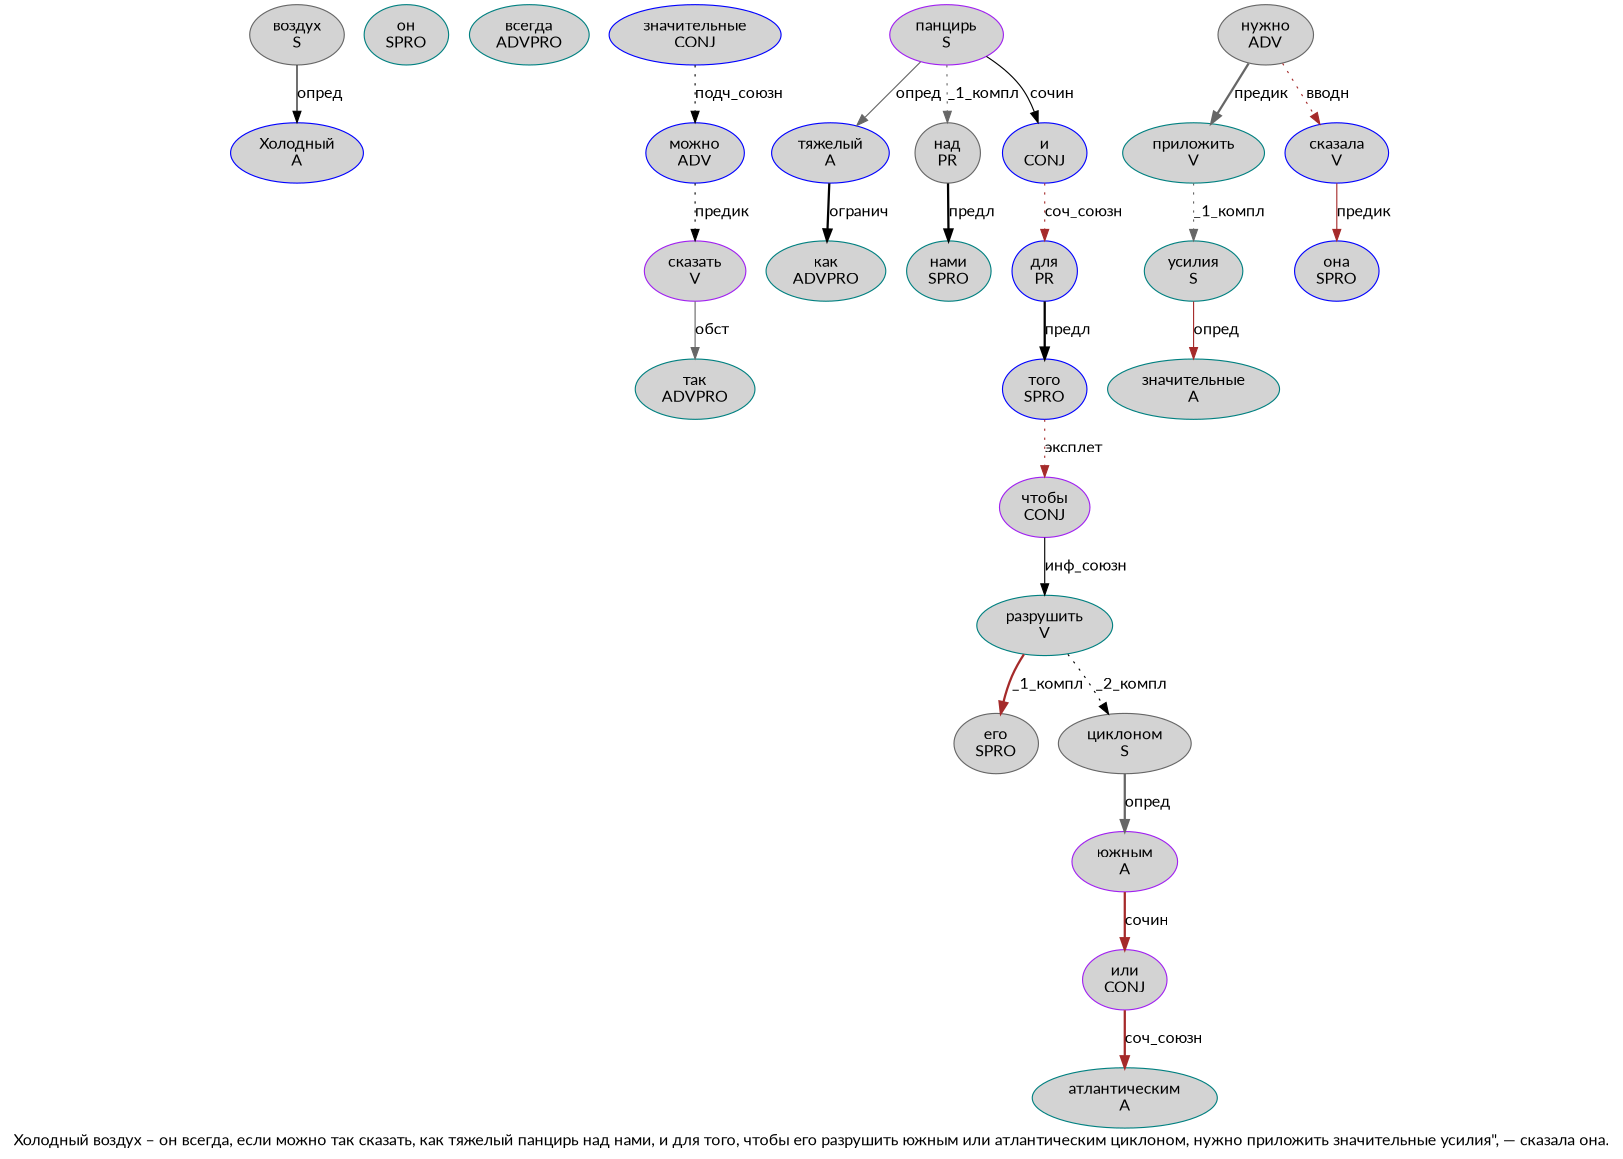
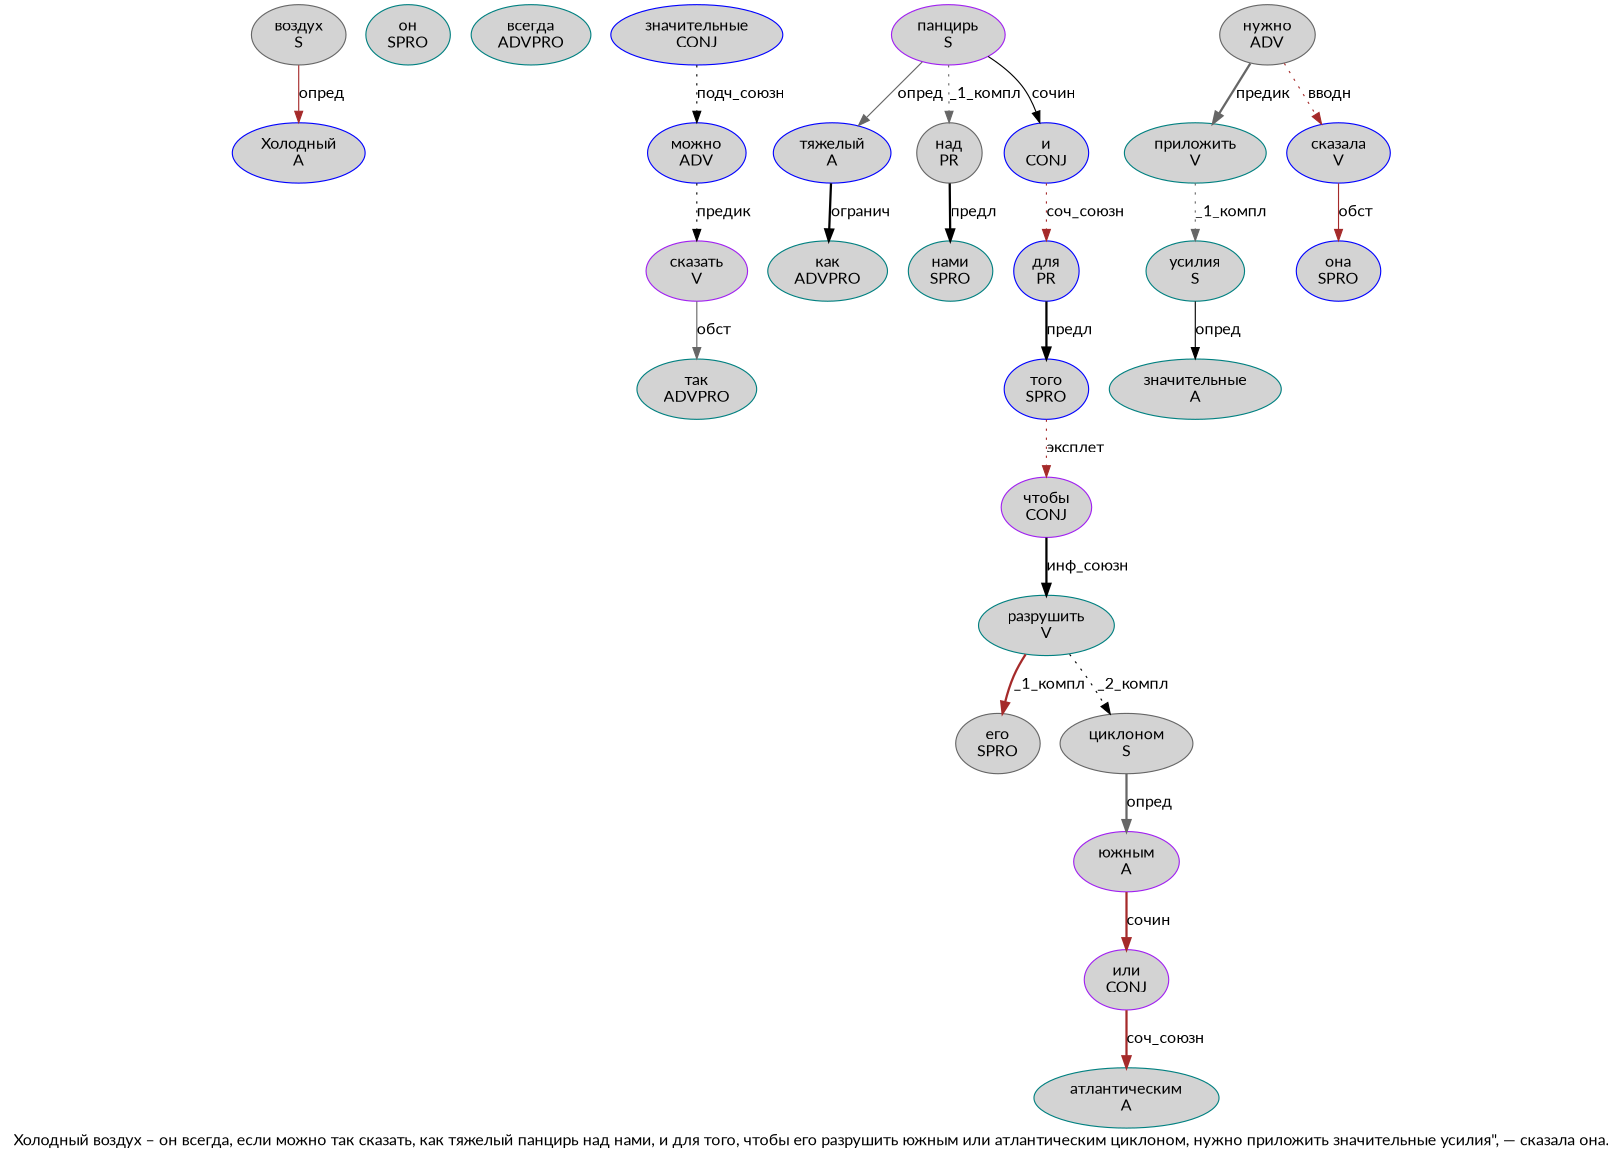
edge "воздух S" -> "Холодный A": color black -> brown
edge "сказала V" -> "она SPRO": label "предик" -> "обст"
edge "усилия S" -> "значительные A": color brown -> black
edge "чтобы CONJ" -> "разрушить V": style solid -> bold
